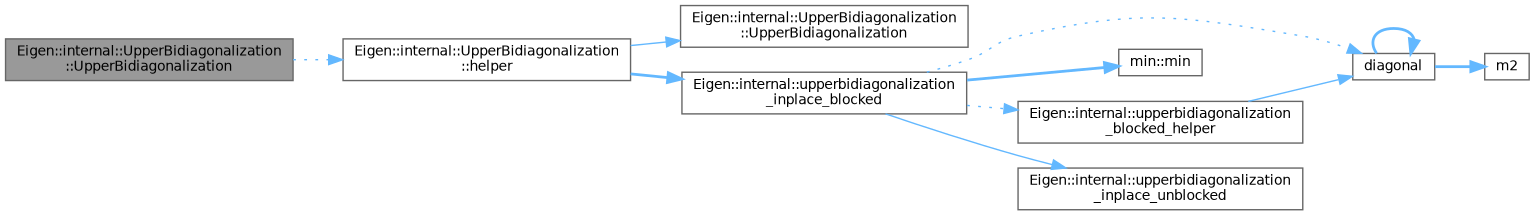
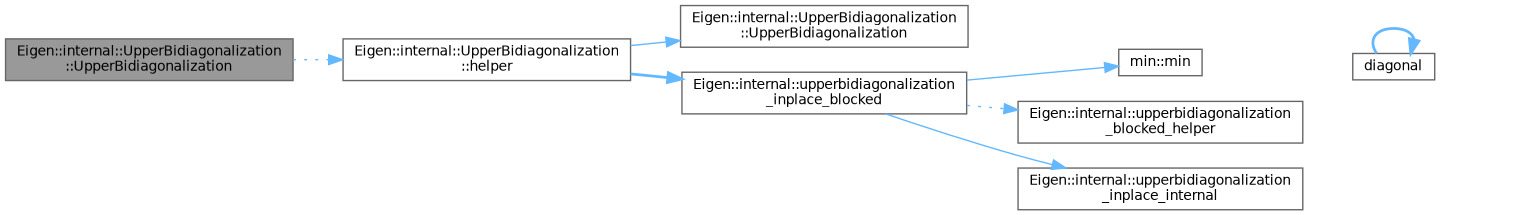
edge "Eigen::internal::upperbidiagonalization _inplace_blocked" -> "diagonal": removed
node "m2": removed
edge "Eigen::internal::upperbidiagonalization _inplace_blocked" -> "min::min": style bold -> solid
edge "Eigen::internal::upperbidiagonalization _blocked_helper" -> "diagonal": removed
node "Eigen::internal::upperbidiagonalization _inplace_unblocked": label "Eigen::internal::upperbidiagonalization _inplace_unblocked" -> "Eigen::internal::upperbidiagonalization _inplace_internal"
